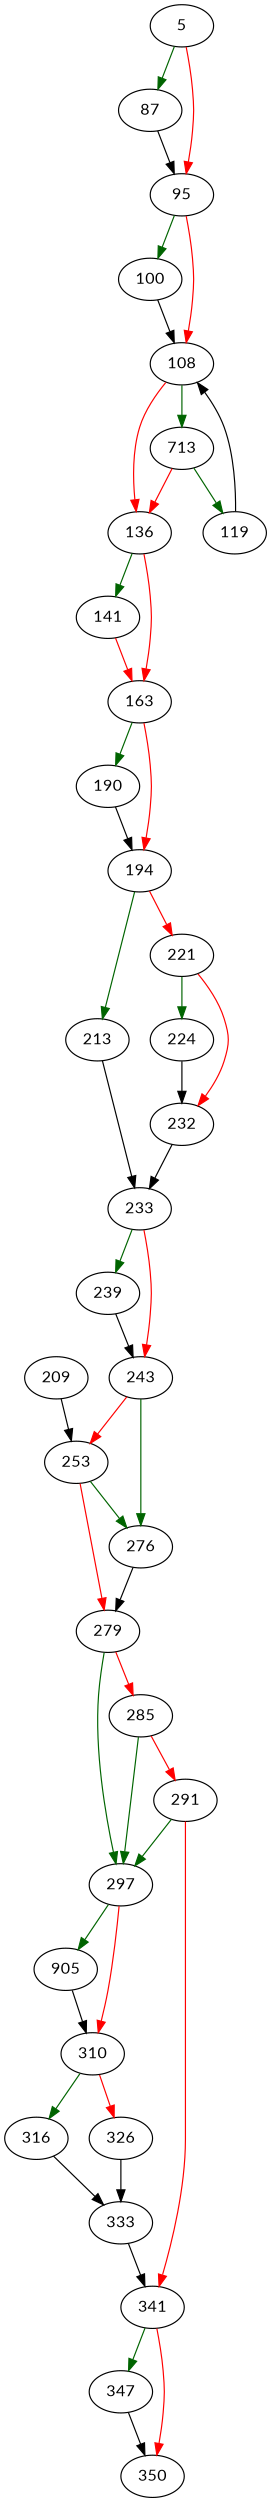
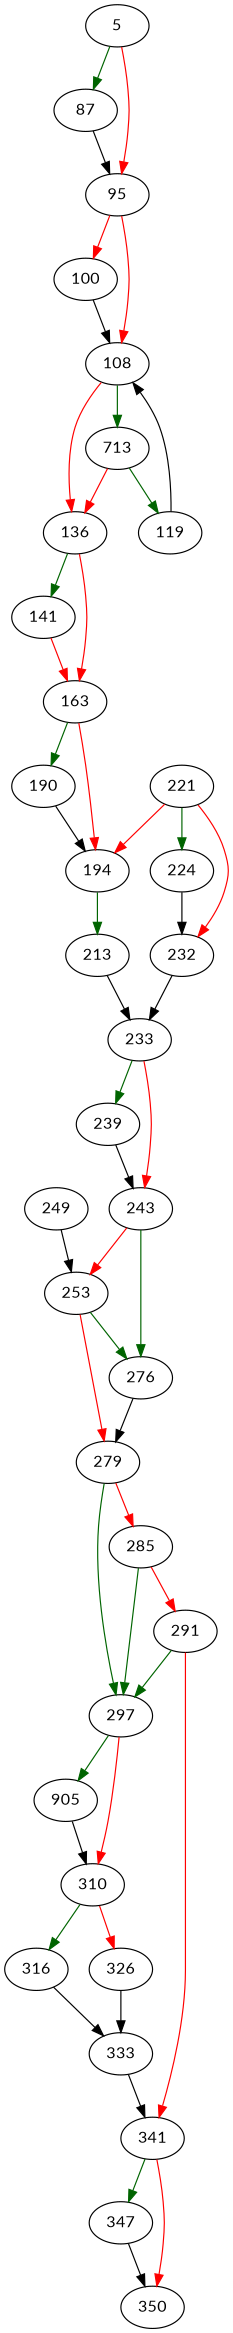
edge "95" -> "100": color darkgreen -> red
edge "194" -> "221": reversed
node "209": label "209" -> "249"
